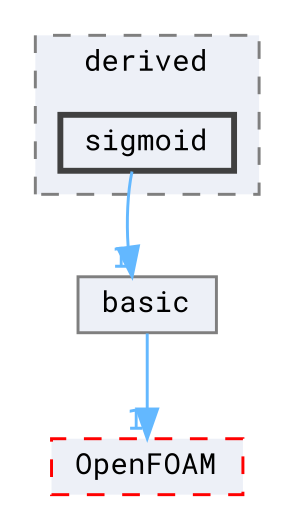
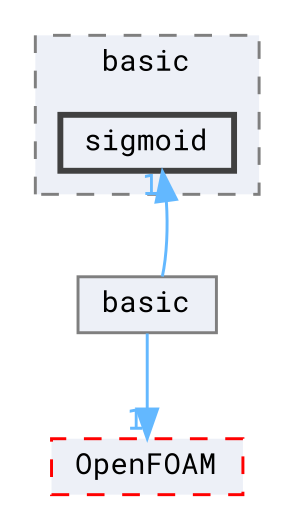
cluster "derived": label "derived" -> "basic"
edge "sigmoid" -> "basic": reversed
